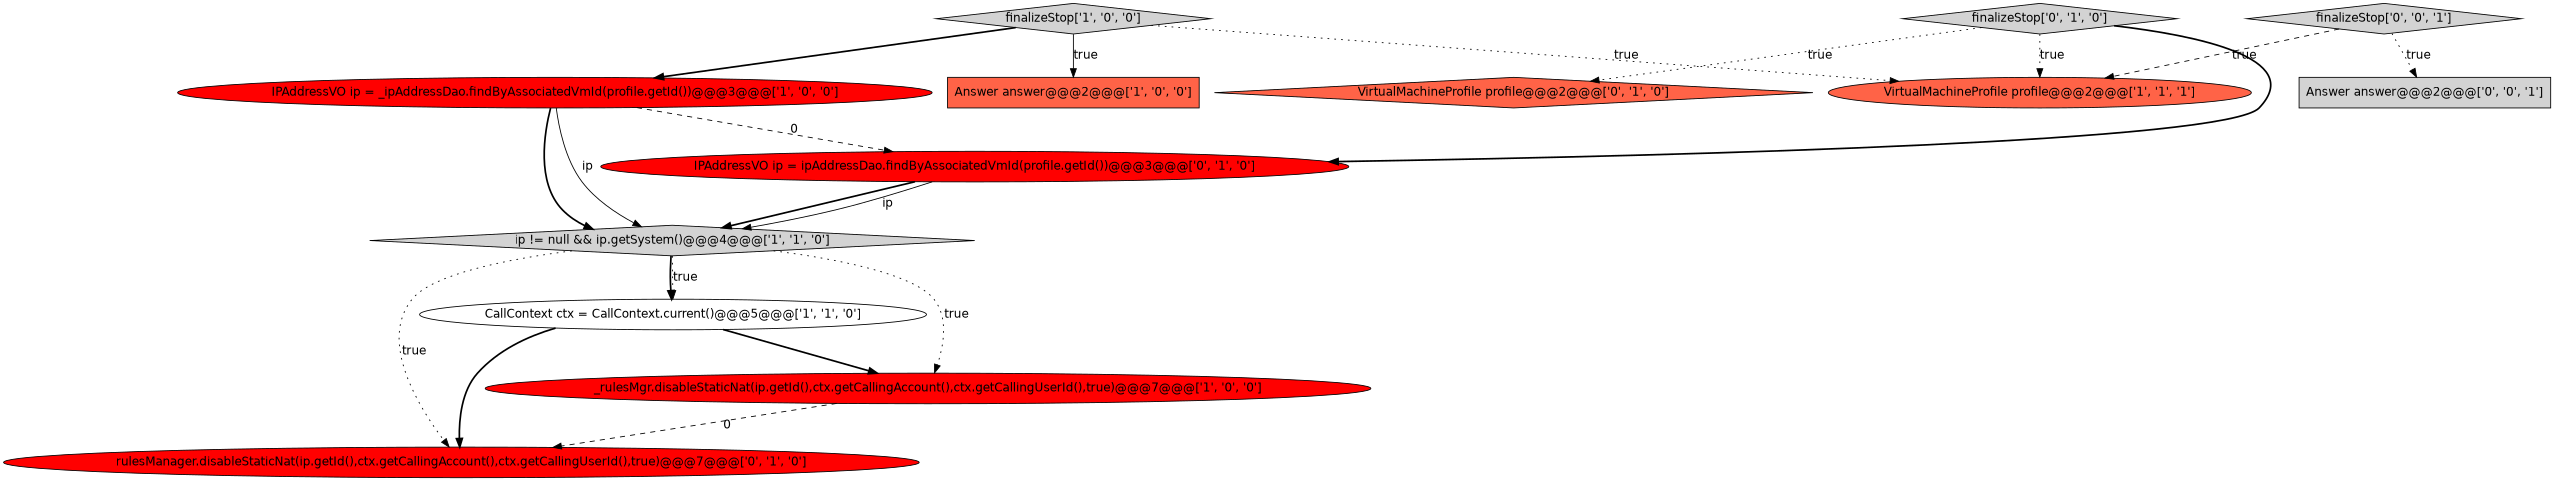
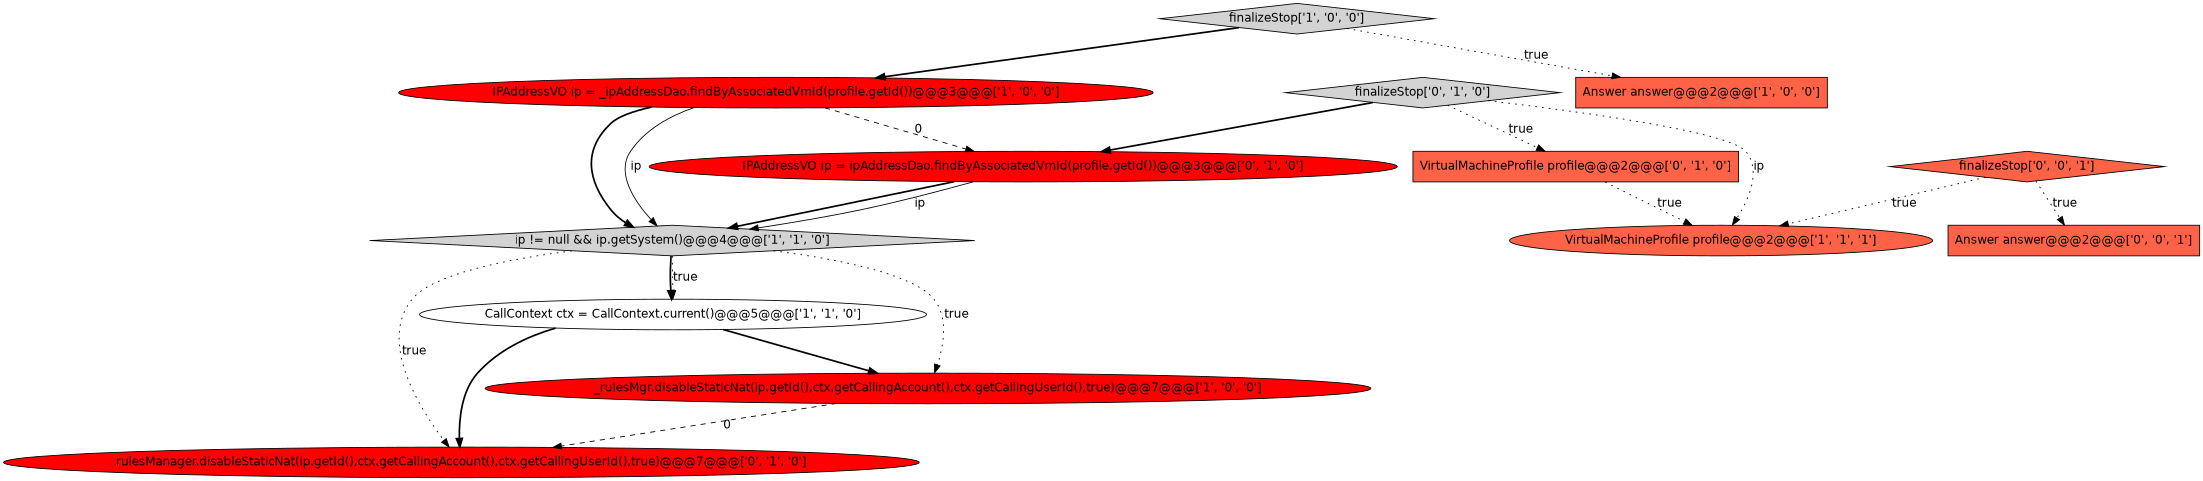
node "finalizeStop['0', '0', '1']": fillcolor lightgray -> tomato
edge "finalizeStop['1', '0', '0']" -> "Answer answer@@@2@@@['1', '0', '0']": style solid -> dotted
edge "finalizeStop['1', '0', '0']" -> "VirtualMachineProfile profile@@@2@@@['1', '1', '1']": now "VirtualMachineProfile profile@@@2@@@['0', '1', '0']" -> "VirtualMachineProfile profile@@@2@@@['1', '1', '1']"
edge "finalizeStop['0', '0', '1']" -> "VirtualMachineProfile profile@@@2@@@['1', '1', '1']": style dashed -> dotted
edge "finalizeStop['0', '1', '0']" -> "VirtualMachineProfile profile@@@2@@@['1', '1', '1']": label "true" -> "ip"
node "VirtualMachineProfile profile@@@2@@@['0', '1', '0']": shape diamond -> box
node "Answer answer@@@2@@@['0', '0', '1']": fillcolor lightgray -> tomato
